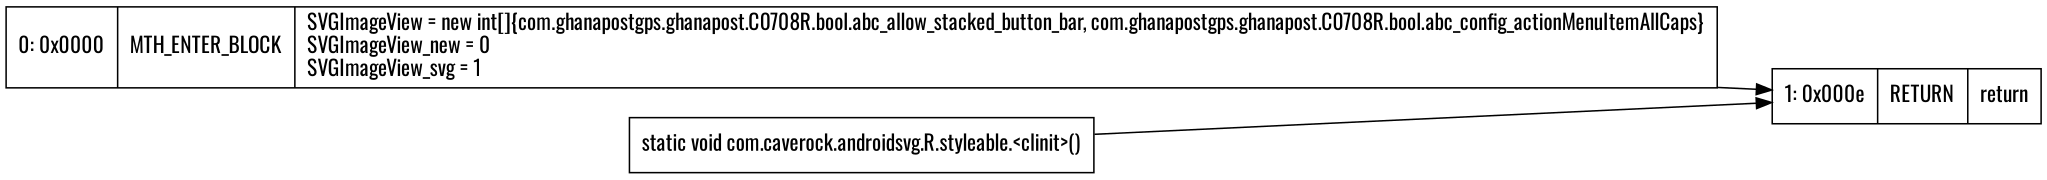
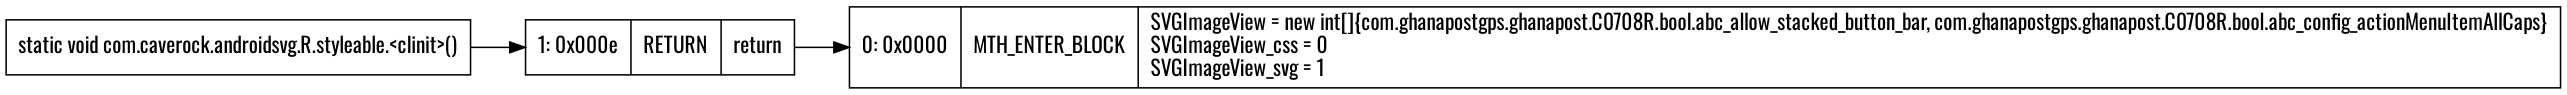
node "0: 0x0000": text "SVGImageView_new = 0" -> "SVGImageView_css = 0"
edge "0: 0x0000" -> "1: 0x000e": reversed
